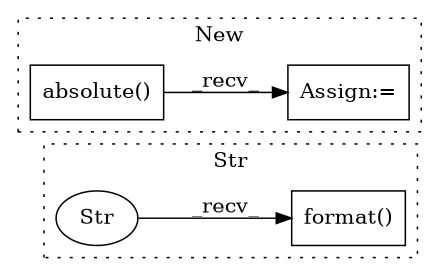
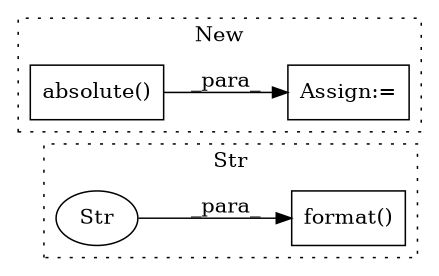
edge "absolute()" -> "Assign:=": label "_recv_" -> "_para_"
edge "Str" -> "format()": label "_recv_" -> "_para_"
